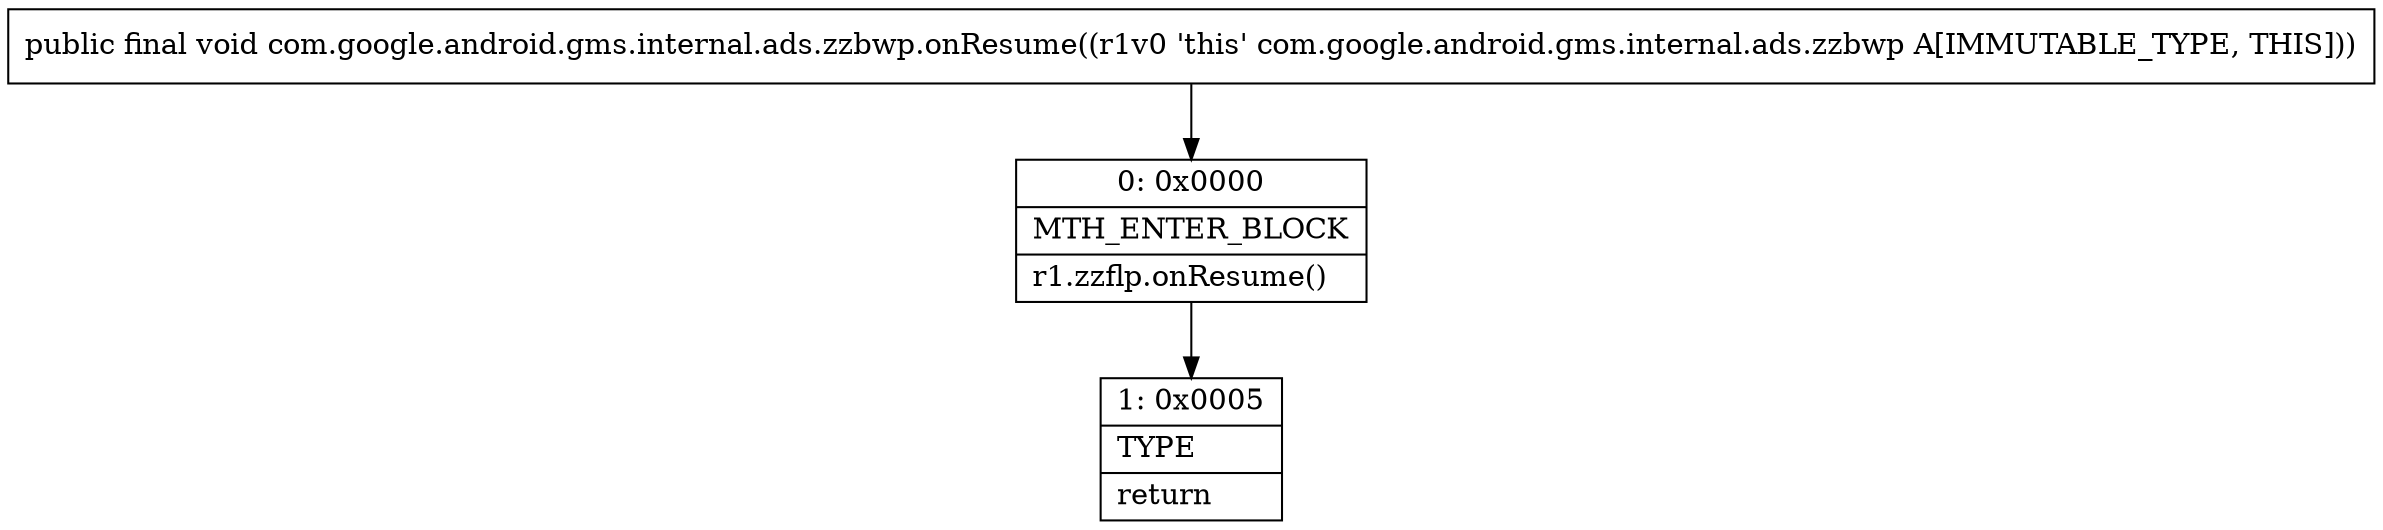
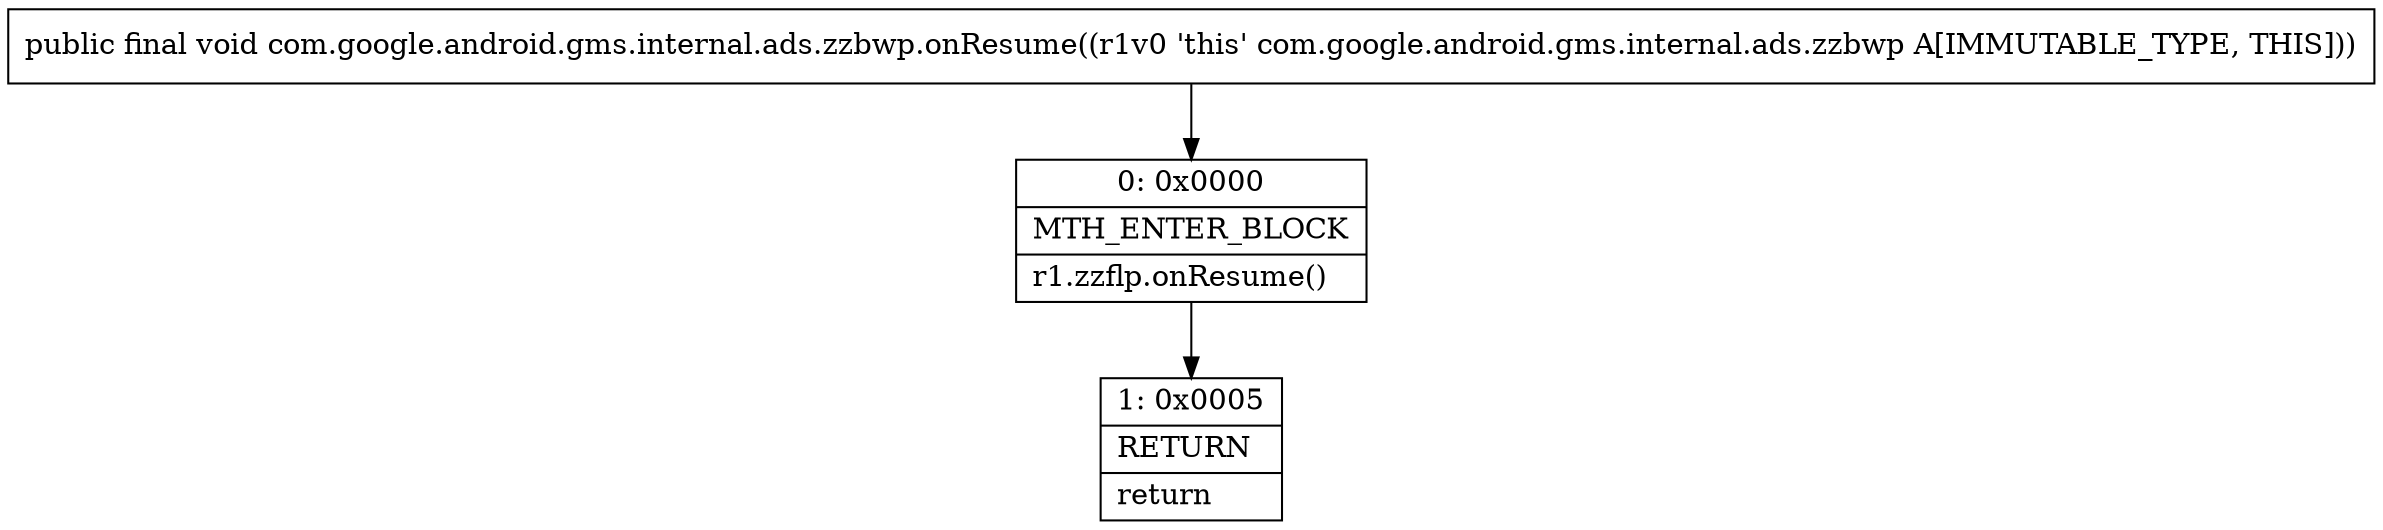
node "1: 0x0005": text "TYPE" -> "RETURN"
